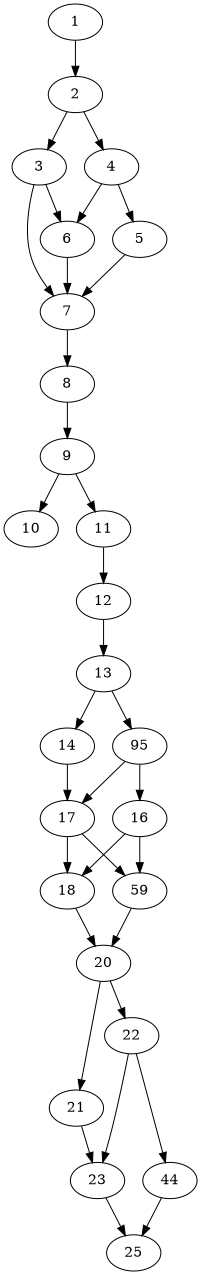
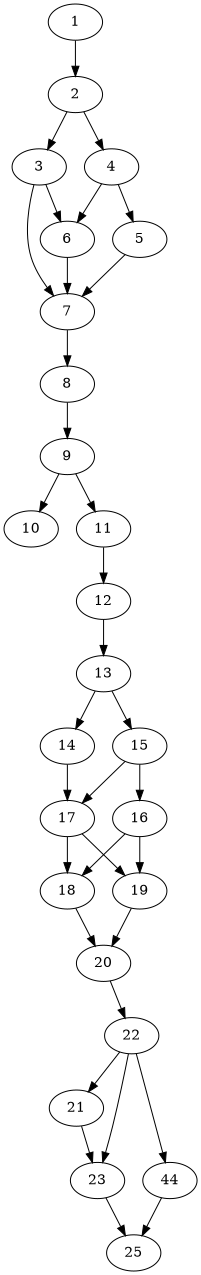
node "95": label "95" -> "15"
node "59": label "59" -> "19"
edge "20" -> "21": now "22" -> "21"
